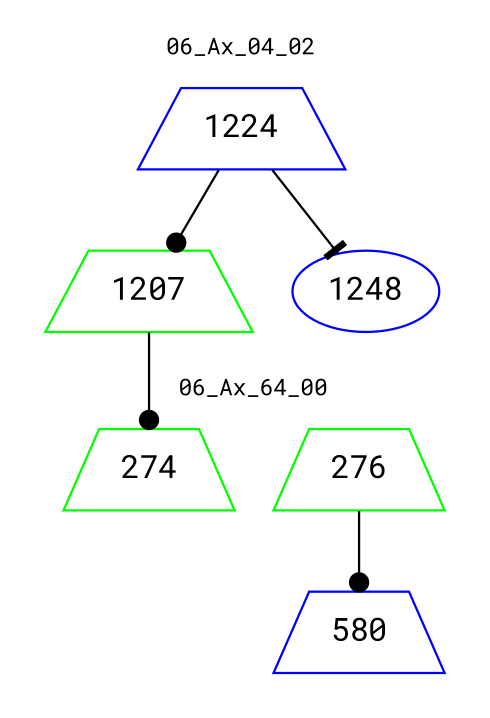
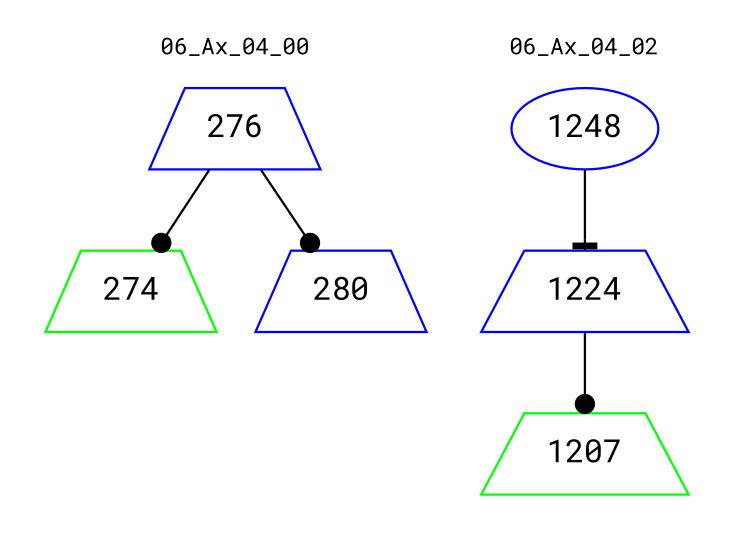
edge "1224" -> "1248": reversed
edge "1207" -> "274": now "276" -> "274"
cluster "06_Ax_64_00": label "06_Ax_64_00" -> "06_Ax_04_00"
node "276": color green -> blue
node "580": label "580" -> "280"
